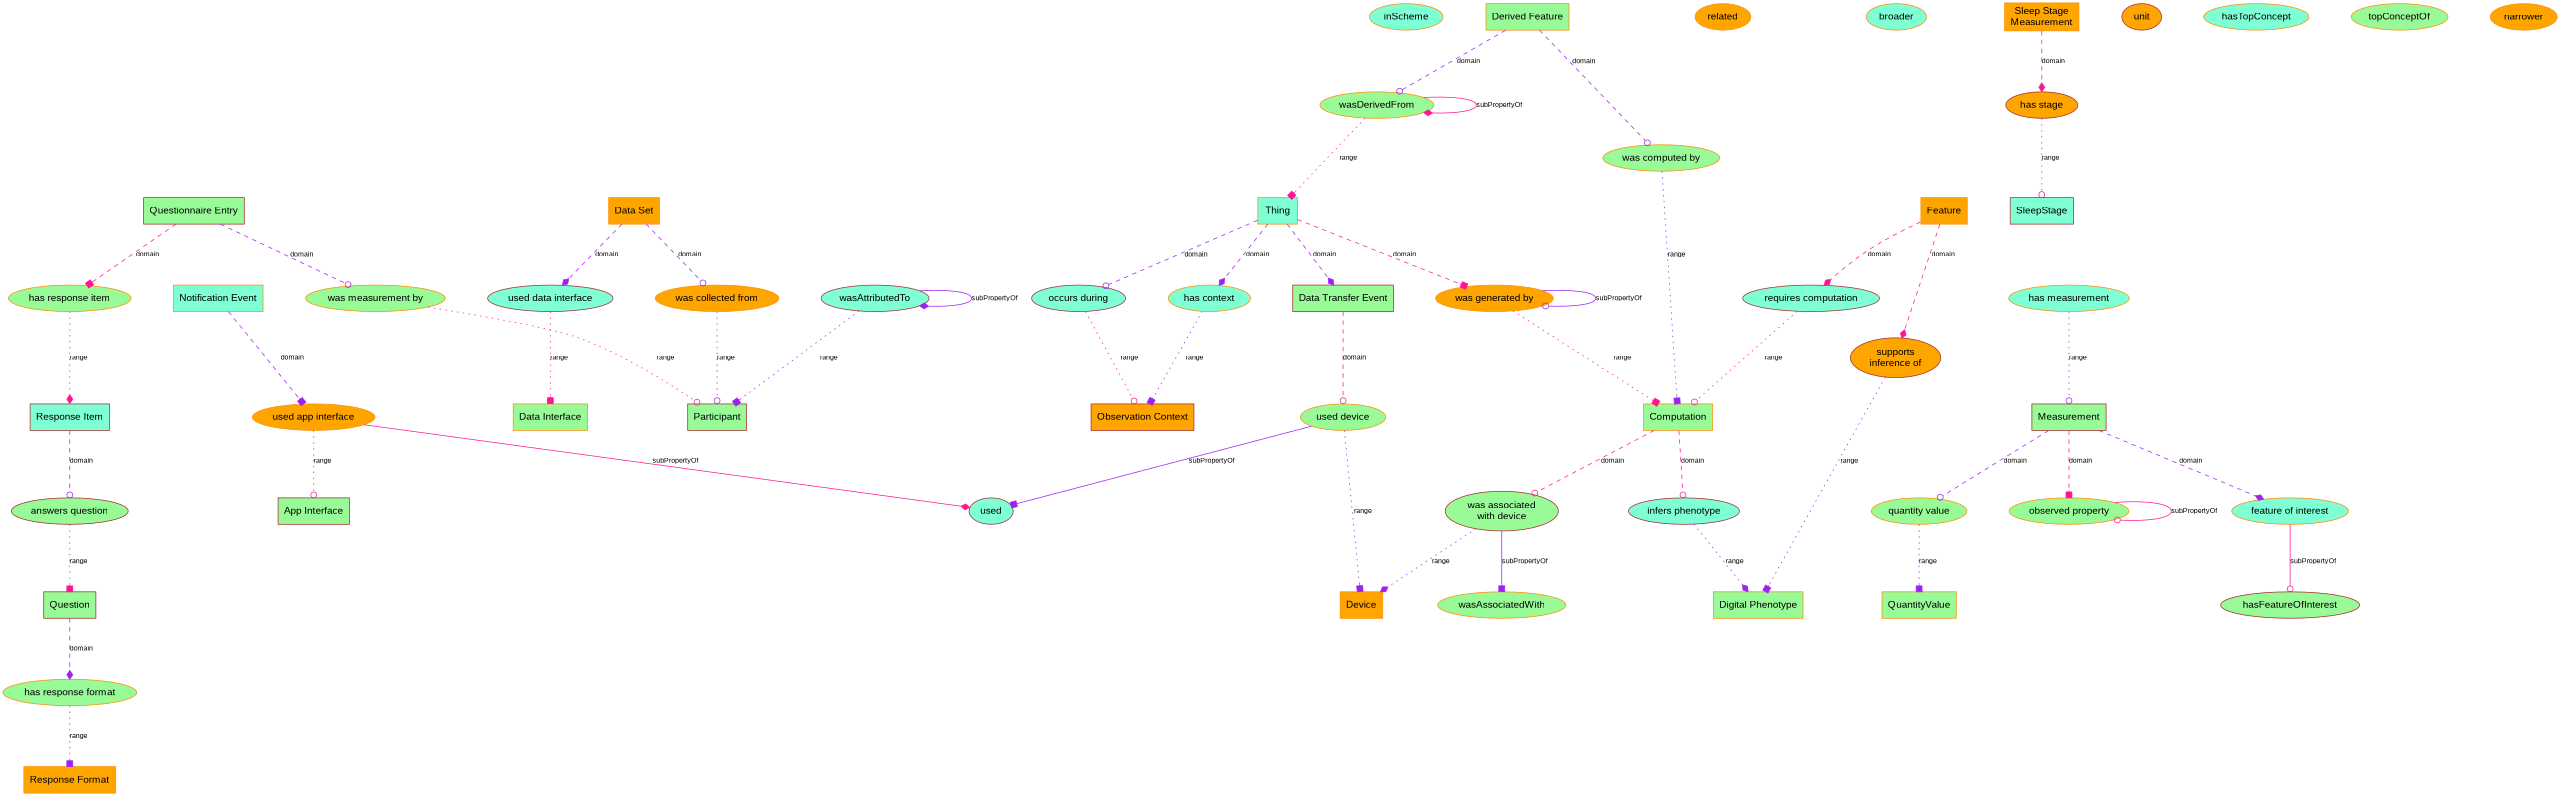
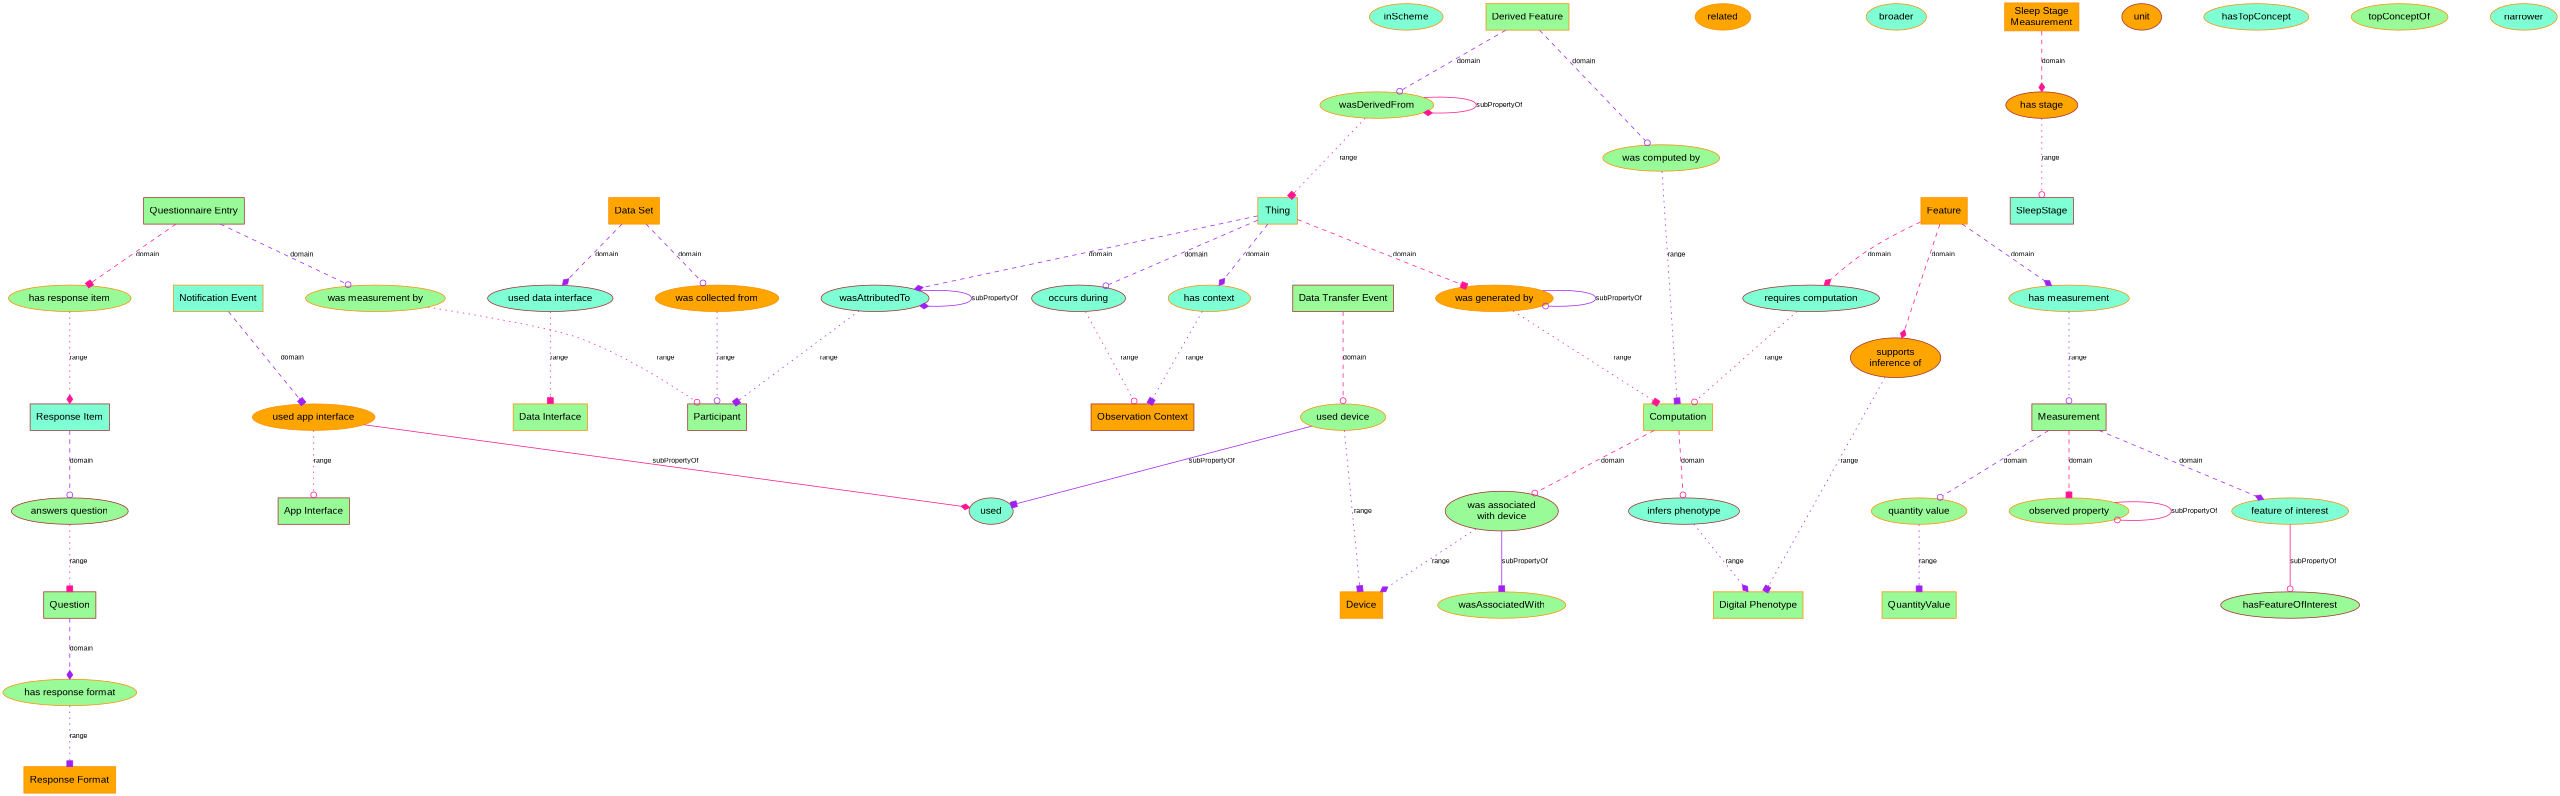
node "narrower": fillcolor orange -> aquamarine
edge "Thing" -> "Data Transfer Event": now "Thing" -> "wasAttributedTo"
edge "Feature" -> "has measurement": added, label "domain"
